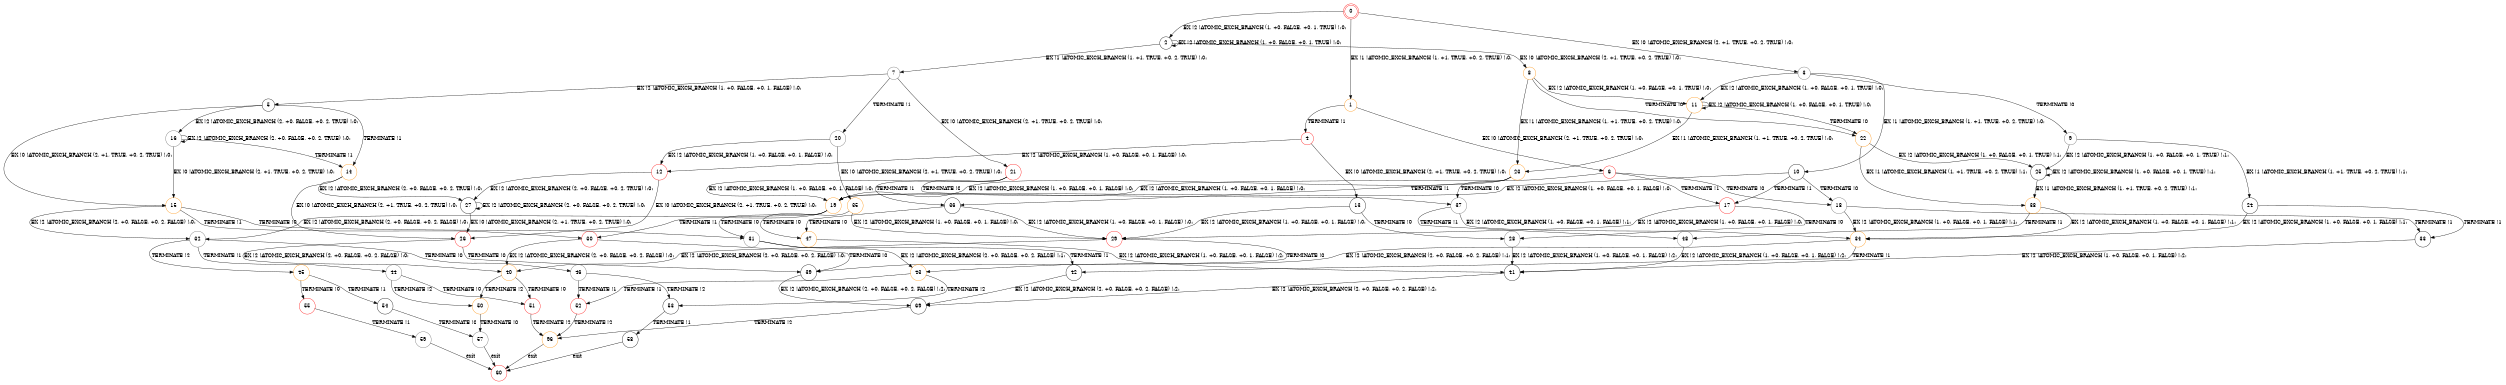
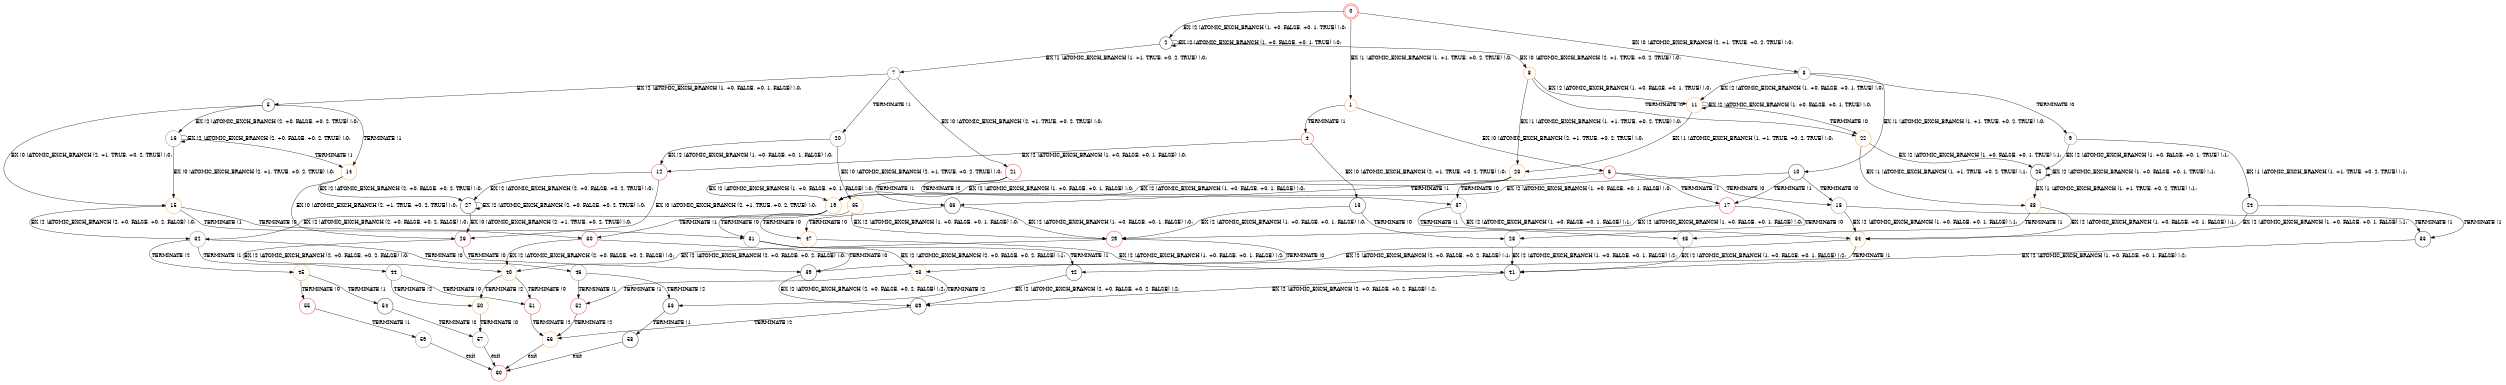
node "96": label "96" -> "56"
